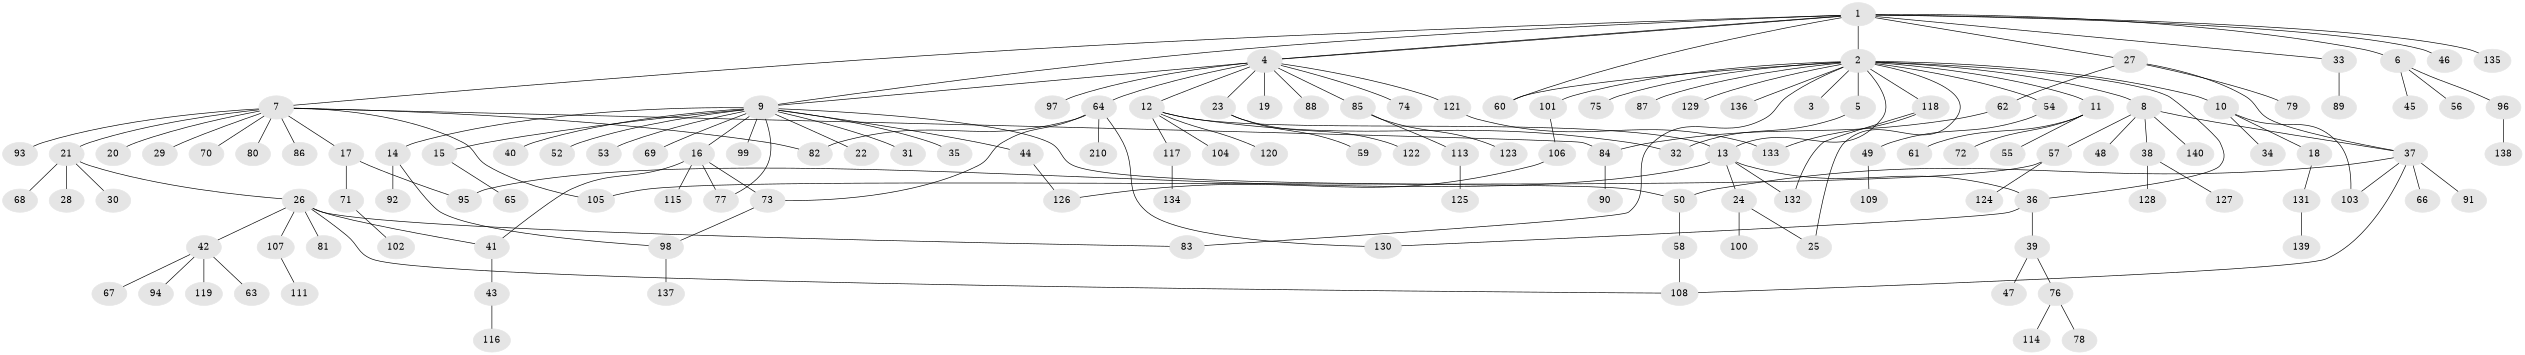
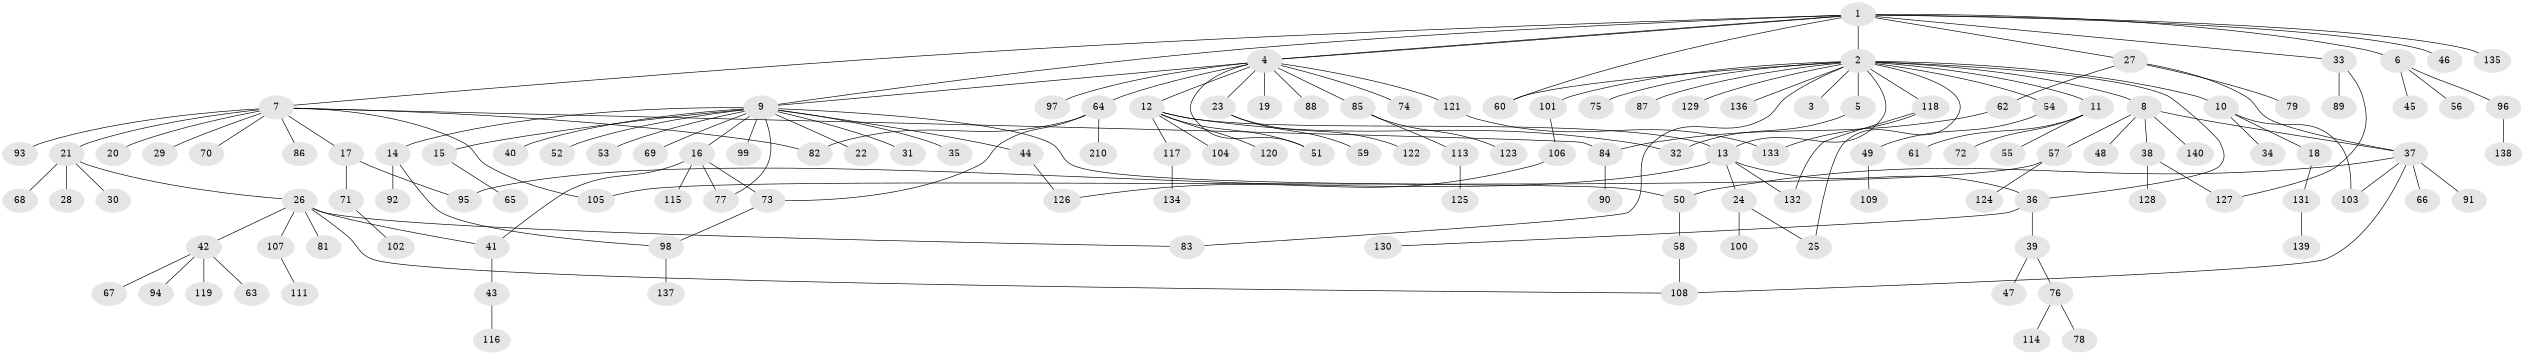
edge "33" -- "127": added
node "80": removed
node "51": added
edge "64" -- "130": removed
